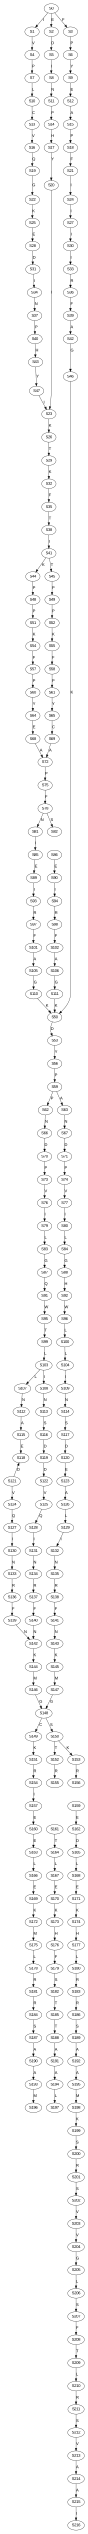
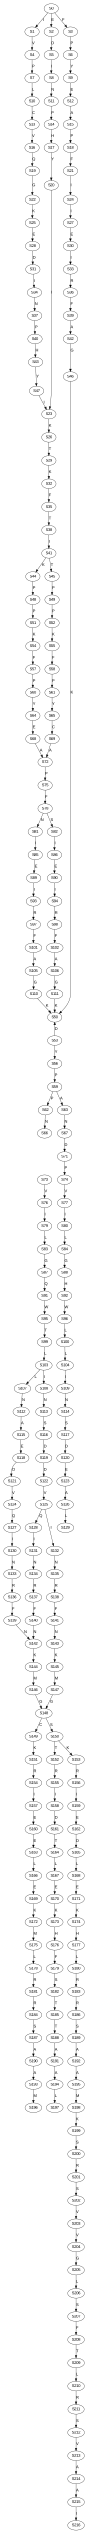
edge "S27" -> "S30": label "I" -> "E"
edge "S82" -> "S86": added, label "I"
edge "S50" -> "S53": reversed
node "S70": removed
edge "S121" -> "S118": reversed
edge "S129" -> "S132": now "S125" -> "S132"
edge "S156" -> "S159": added, label "I"
node "S158": added
